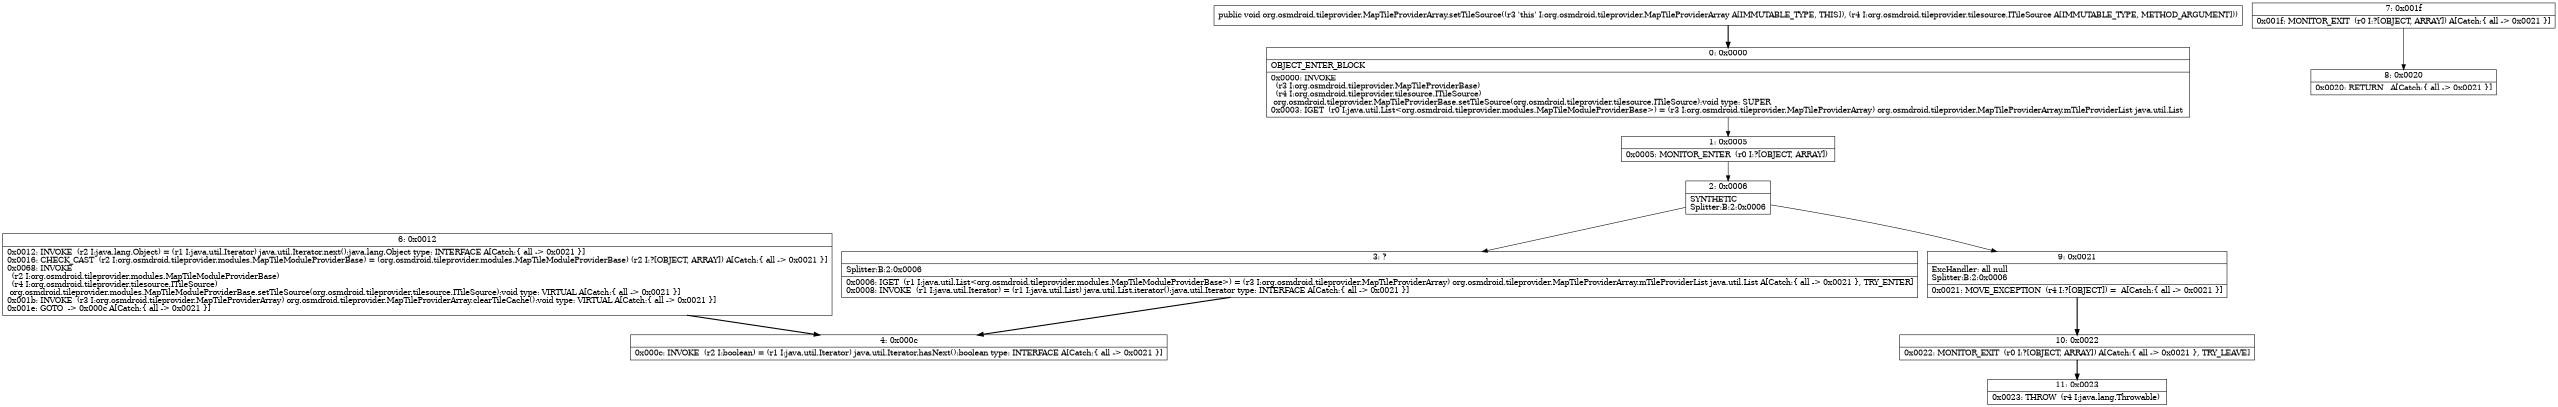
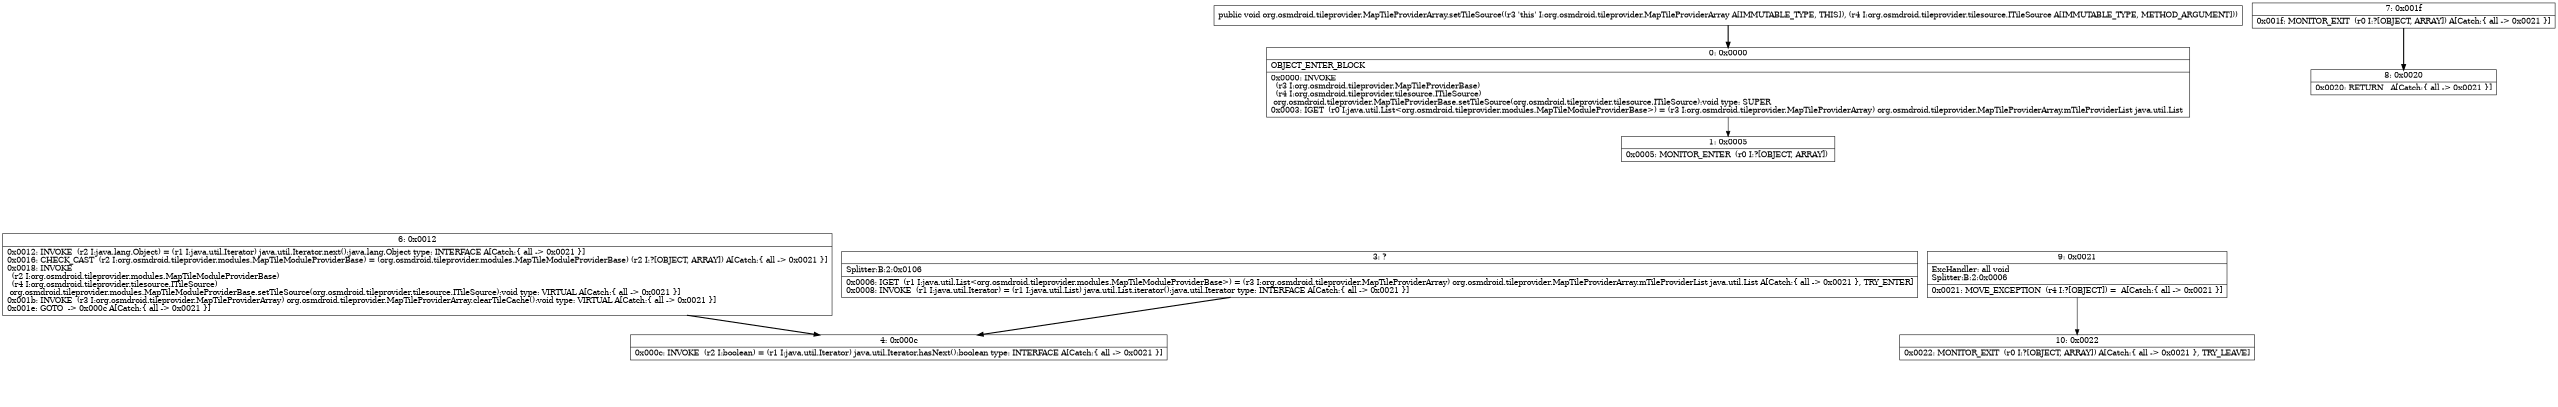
edge "7: 0x001f" -> "8: 0x0020": style solid -> bold
node "2: 0x0006": removed
node "6: 0x0012": text "0x0068: INVOKE" -> "0x0018: INVOKE"
node "3: ?": text "Splitter:B:2:0x0006" -> "Splitter:B:2:0x0106"
node "9: 0x0021": text "ExcHandler: all null" -> "ExcHandler: all void"
edge "9: 0x0021" -> "10: 0x0022": style bold -> solid
node "11: 0x0023": removed
